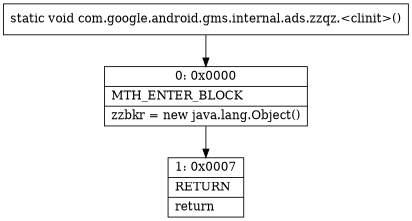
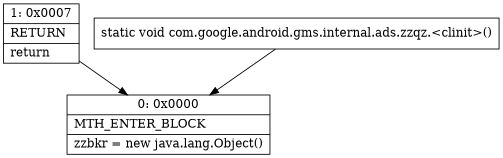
edge "0: 0x0000" -> "1: 0x0007": reversed
